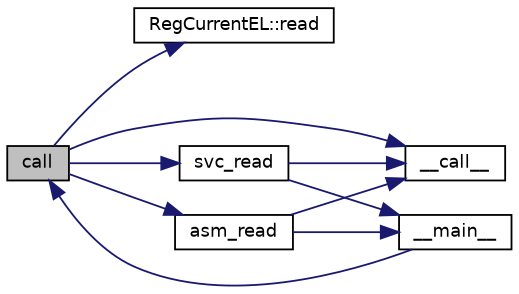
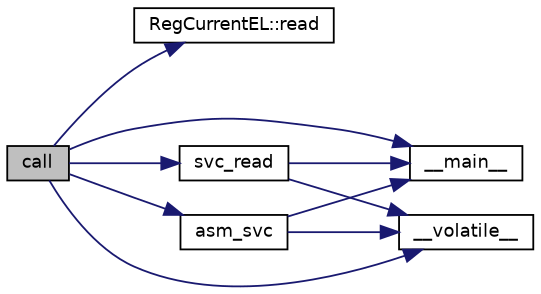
node "__call__": label "__call__" -> "__volatile__"
node "asm_read": label "asm_read" -> "asm_svc"
edge "__main__" -> "call": reversed
